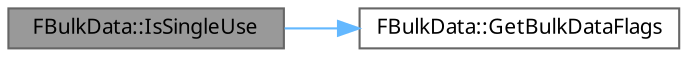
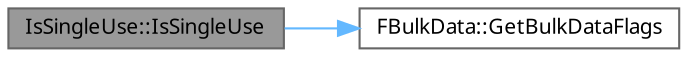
node "FBulkData::IsSingleUse": label "FBulkData::IsSingleUse" -> "IsSingleUse::IsSingleUse"
